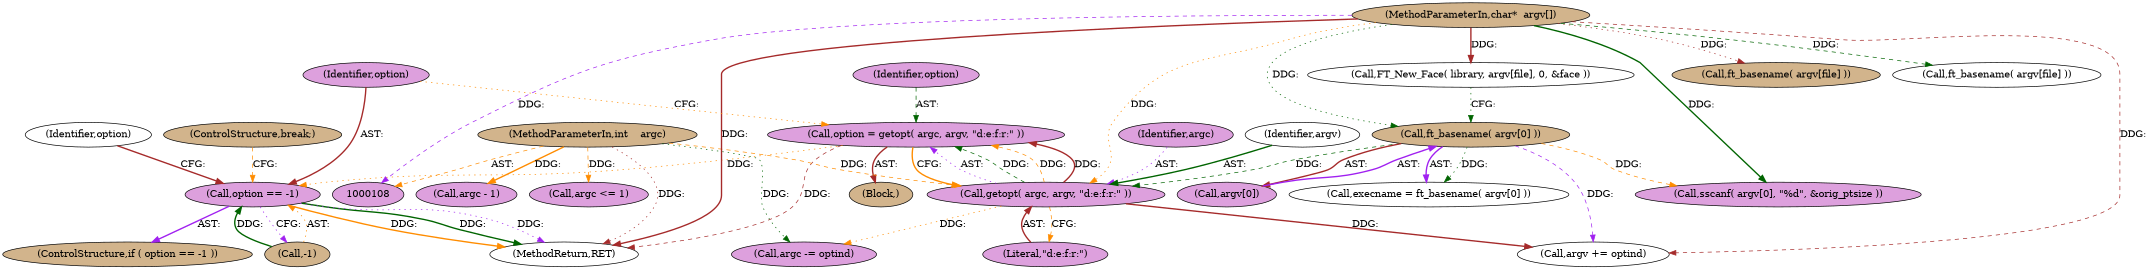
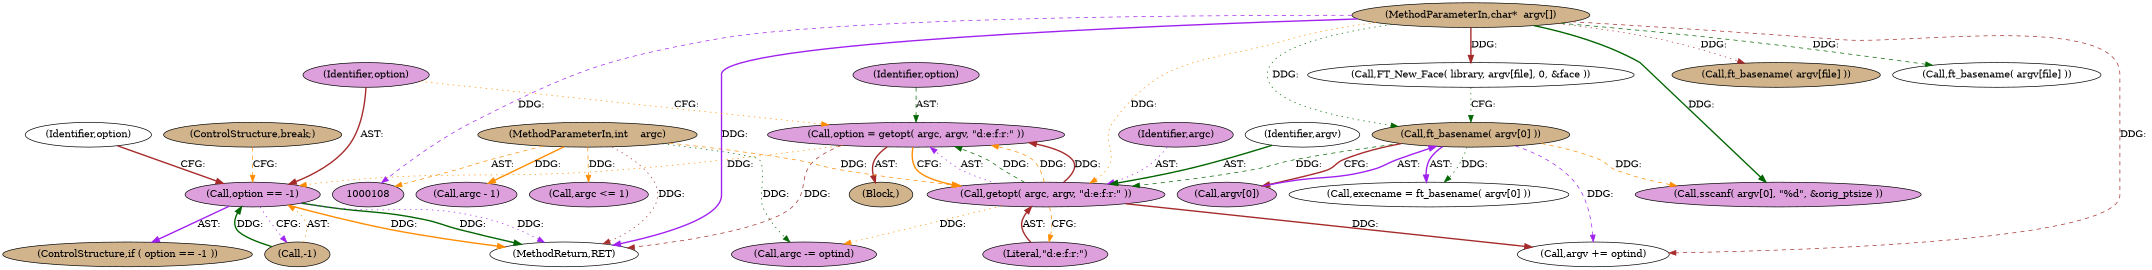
edge "(MethodParameterIn,char*  argv[])" -> "(MethodReturn,RET)": color brown -> purple
edge "(Call,ft_basename( argv[0] ))" -> "(Call,argv[0])": label "AST: " -> "CFG: "
